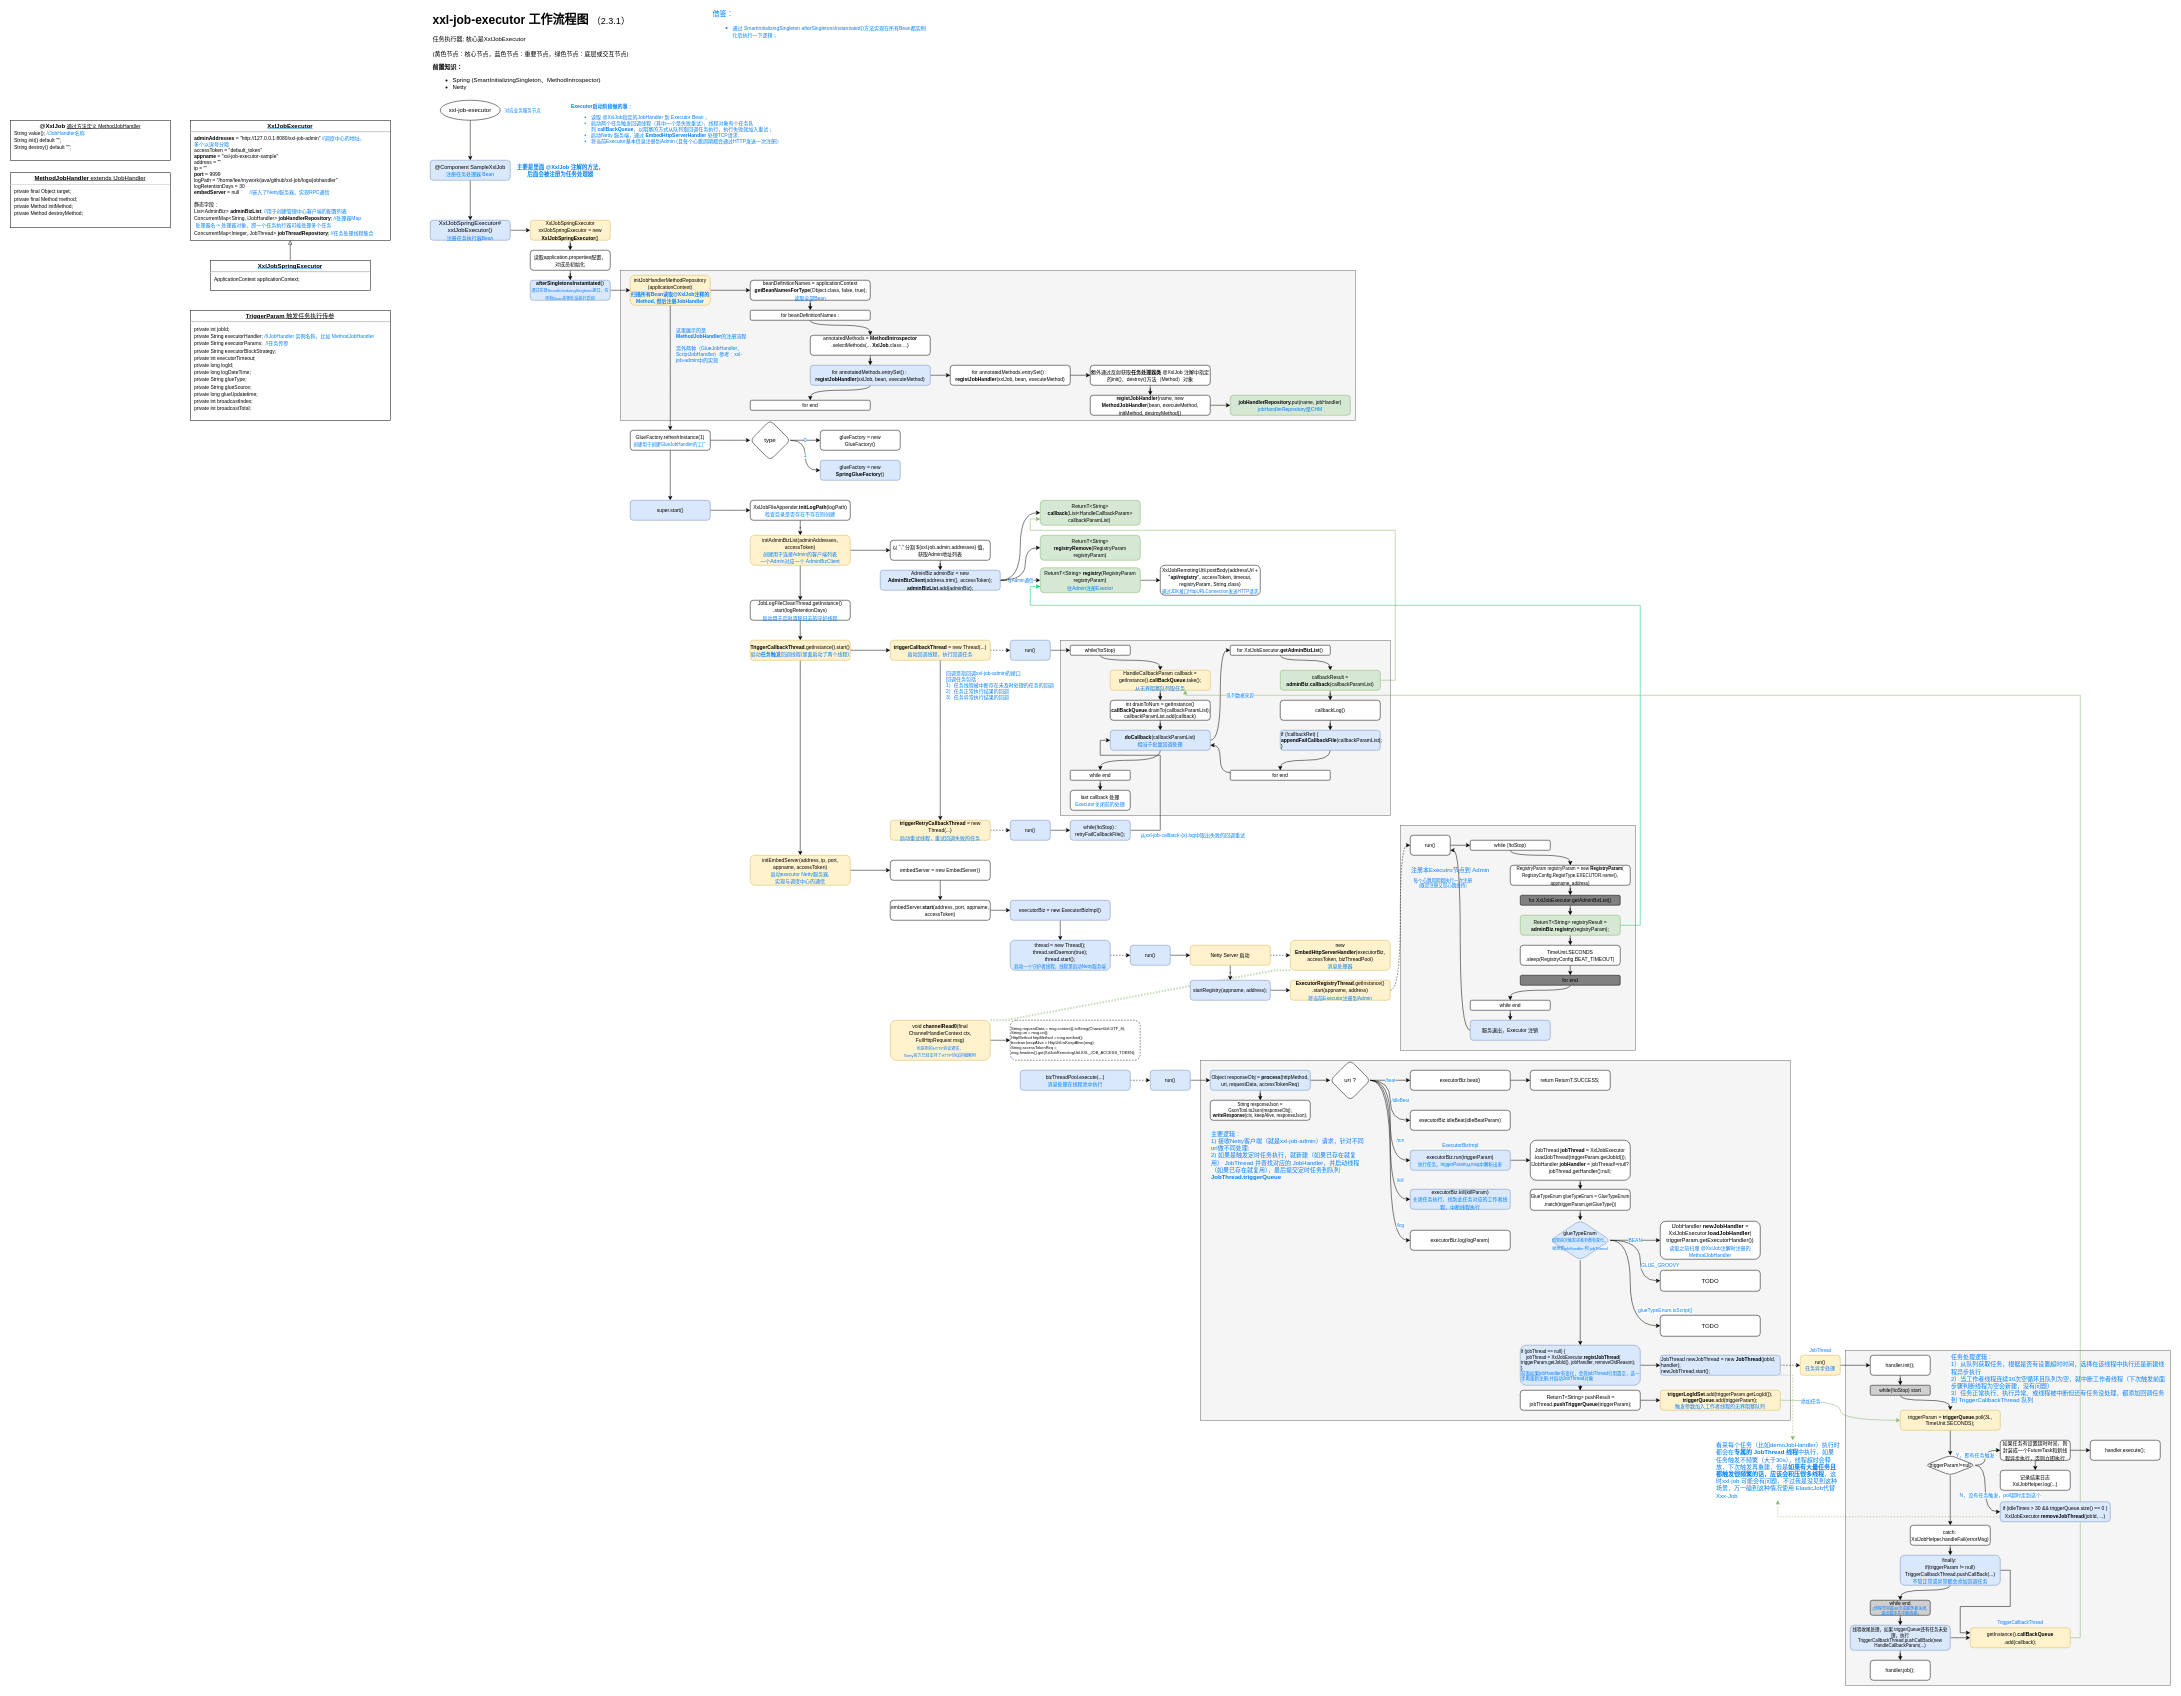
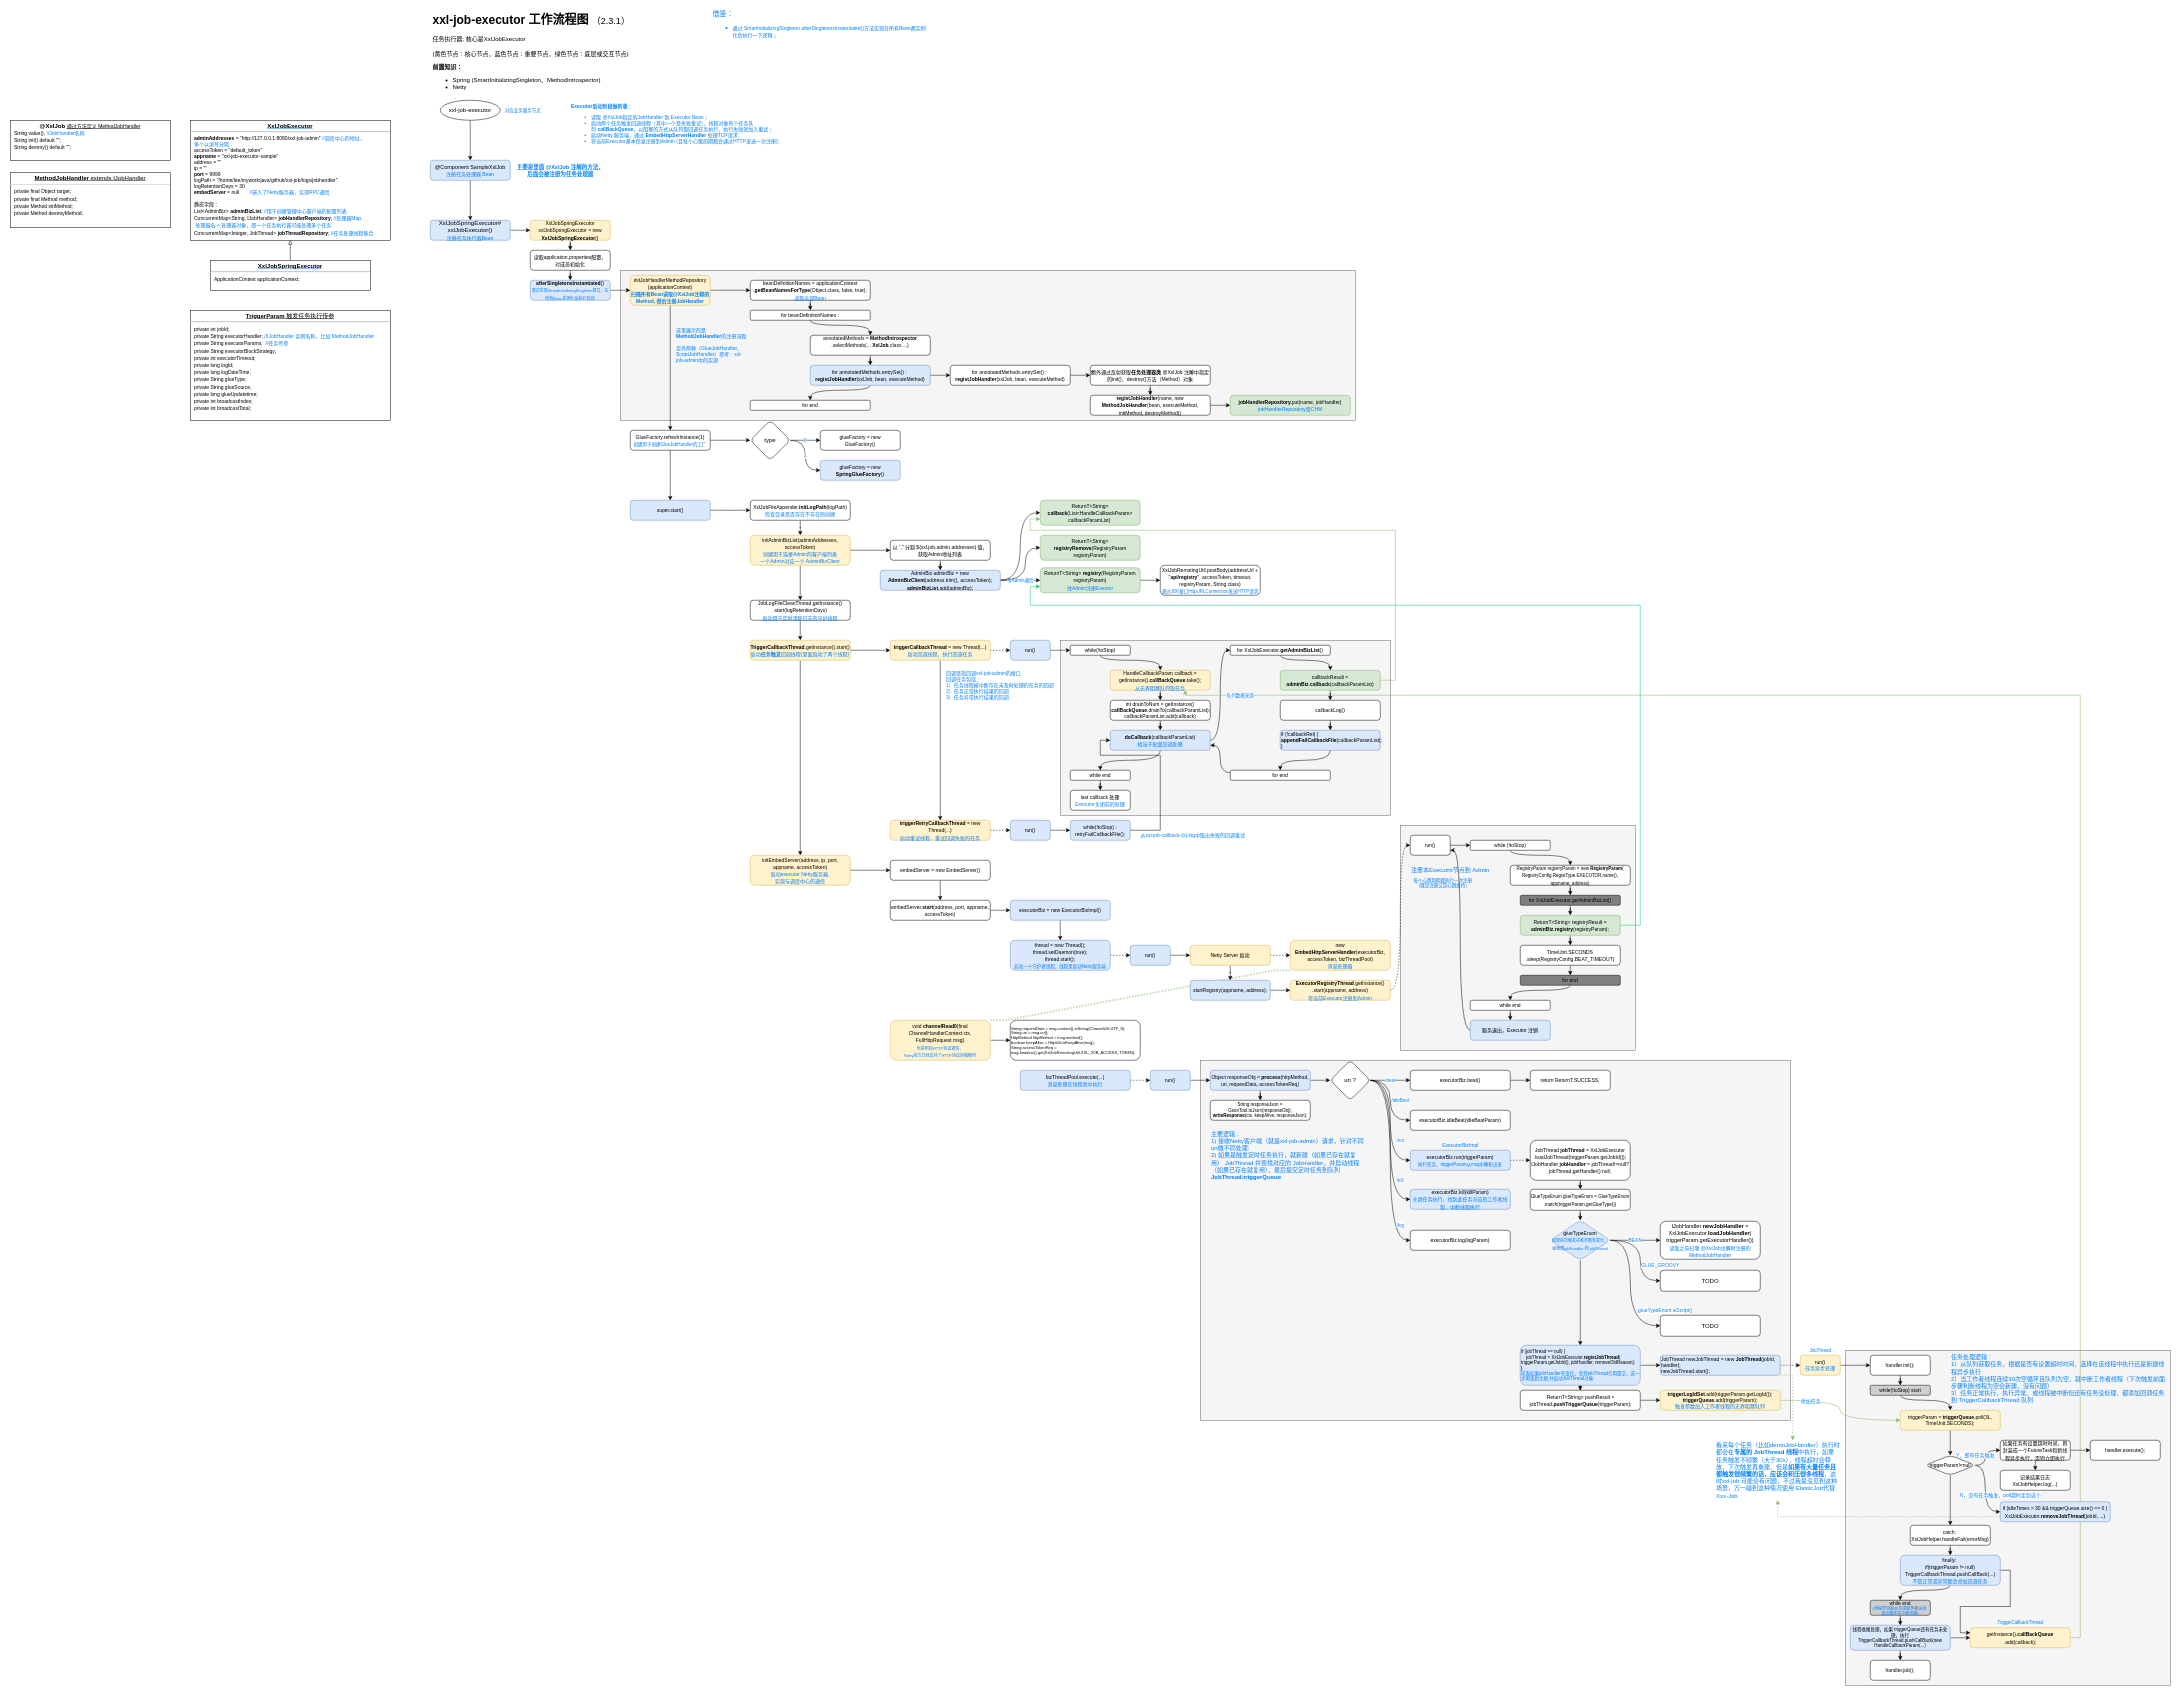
node "String requestData = msg.content().toString(CharsetUtil.UTF_8); String uri = msg.uri(); HttpMethod httpMethod = msg.method(); boolean keepAlive = HttpUtil.isKeepAlive(msg); String accessTokenReq = msg.headers().get(XxlJobRemotingUtil.XXL_JOB_ACCESS_TOKEN);": style dashed -> solid
edge "executorBiz.run(triggerParam) 执行任务，triggerParam从msg中解析出来" -> "JobThread jobThread = XxlJobExecutor .loadJobThread(triggerParam.getJobId()); IJobHandler jobHandler = jobThread!=null?jobThread.getHandler():null;": style solid -> dashed
